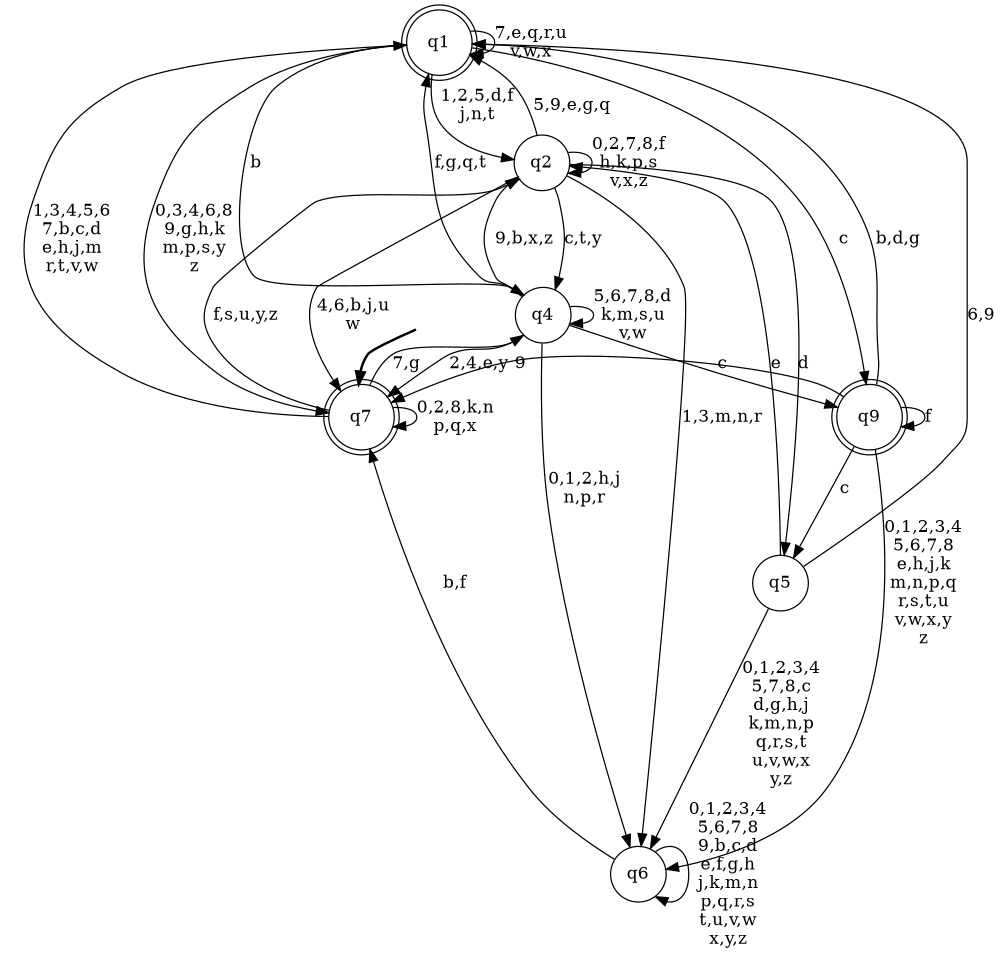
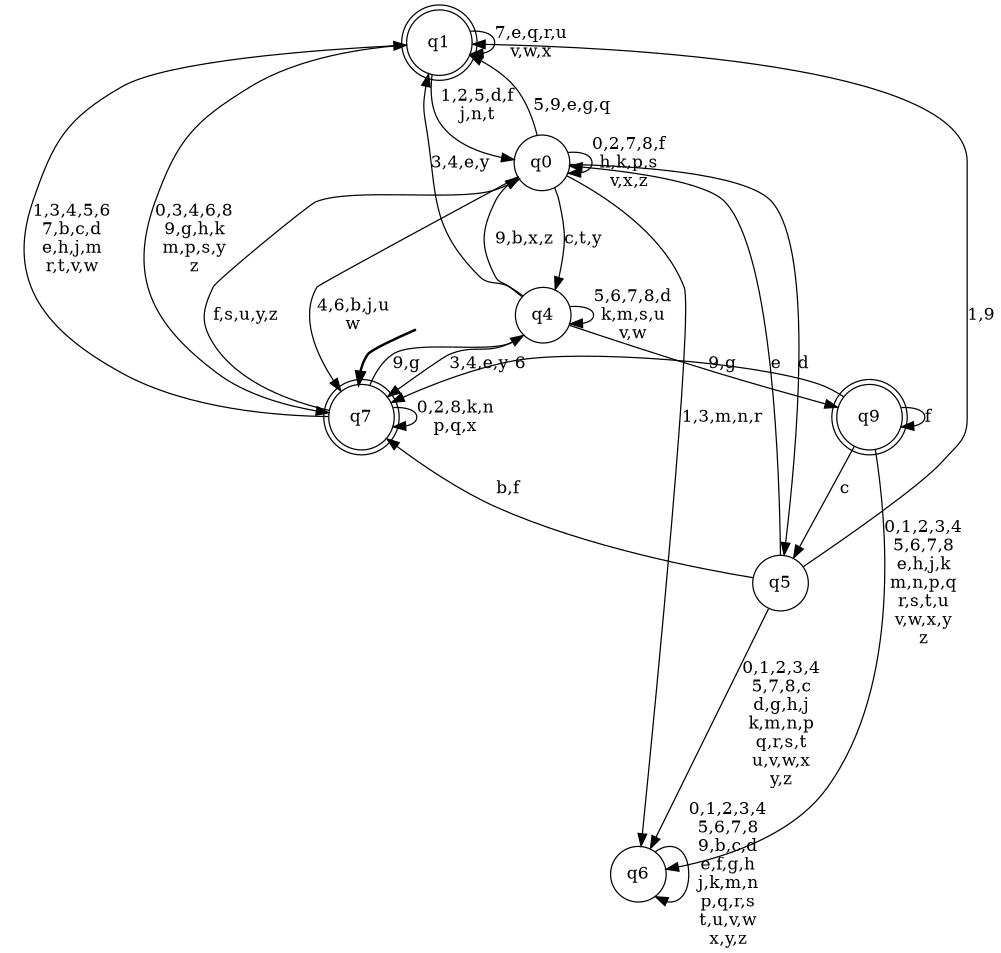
edge "q9" -> "q1": removed, label "b,d,g"
edge "q1" -> "q9": removed, label "c"
edge "q4" -> "q1": label "f,g,q,t" -> "3,4,e,y"
node "q2": label "q2" -> "q0"
edge "q1" -> "q4": removed, label "b"
edge "q5" -> "q1": label "6,9" -> "1,9"
edge "q7" -> "q4": label "7,g" -> "9,g"
edge "q4" -> "q7": label "2,4,e,y" -> "3,4,e,y"
edge "q9" -> "q7": label "9" -> "6"
edge "q4" -> "q9": label "c" -> "9,g"
edge "q4" -> "q6": removed, label "0,1,2,h,j n,p,r"
edge "q6" -> "q7": now "q5" -> "q7"
